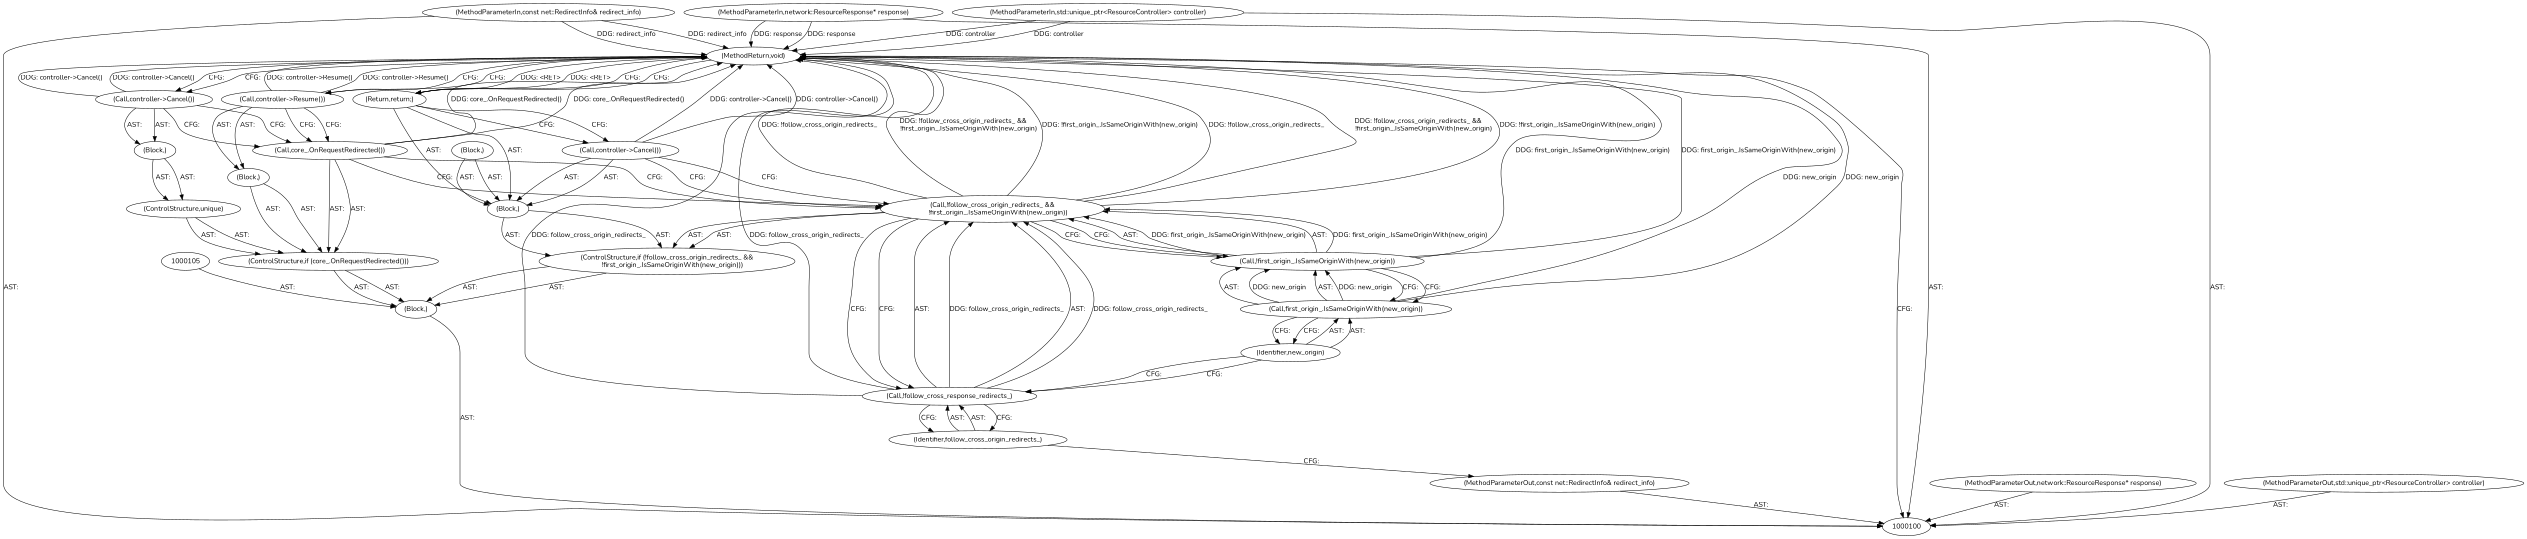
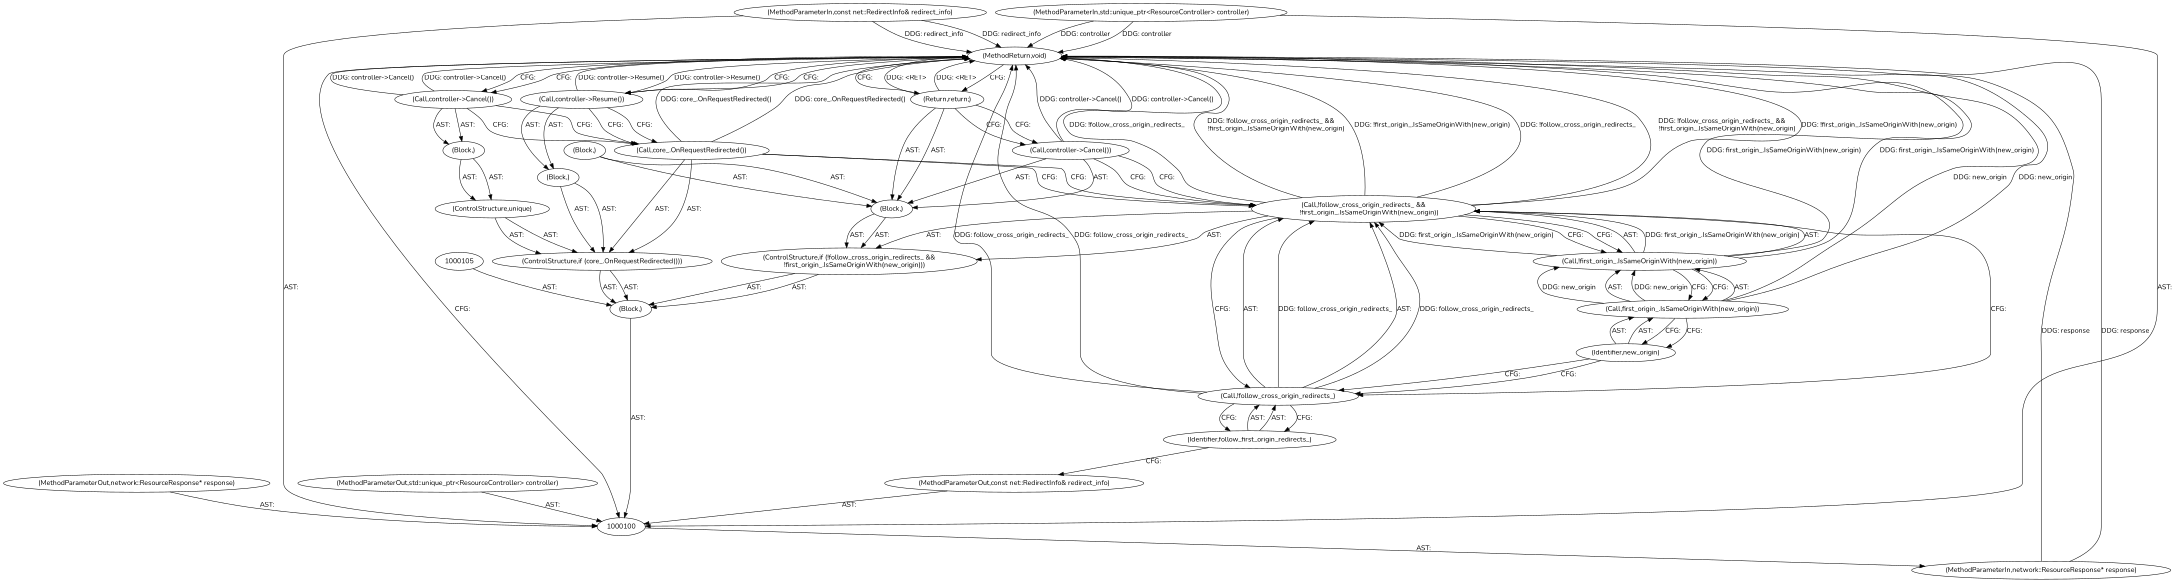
edge "(MethodParameterIn,network::ResourceResponse* response)" -> "1000100": reversed
node "(Call,!follow_cross_response_redirects_)": label "(Call,!follow_cross_response_redirects_)" -> "(Call,!follow_cross_origin_redirects_)"
node "(Identifier,follow_cross_origin_redirects_)": label "(Identifier,follow_cross_origin_redirects_)" -> "(Identifier,follow_first_origin_redirects_)"
